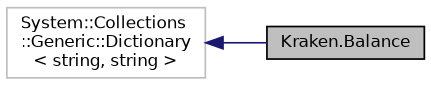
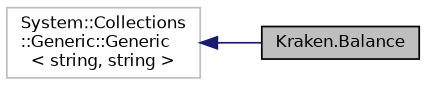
node "System::Collections ::Generic::Dictionary < string, string >": label "System::Collections ::Generic::Dictionary < string, string >" -> "System::Collections ::Generic::Generic < string, string >"
